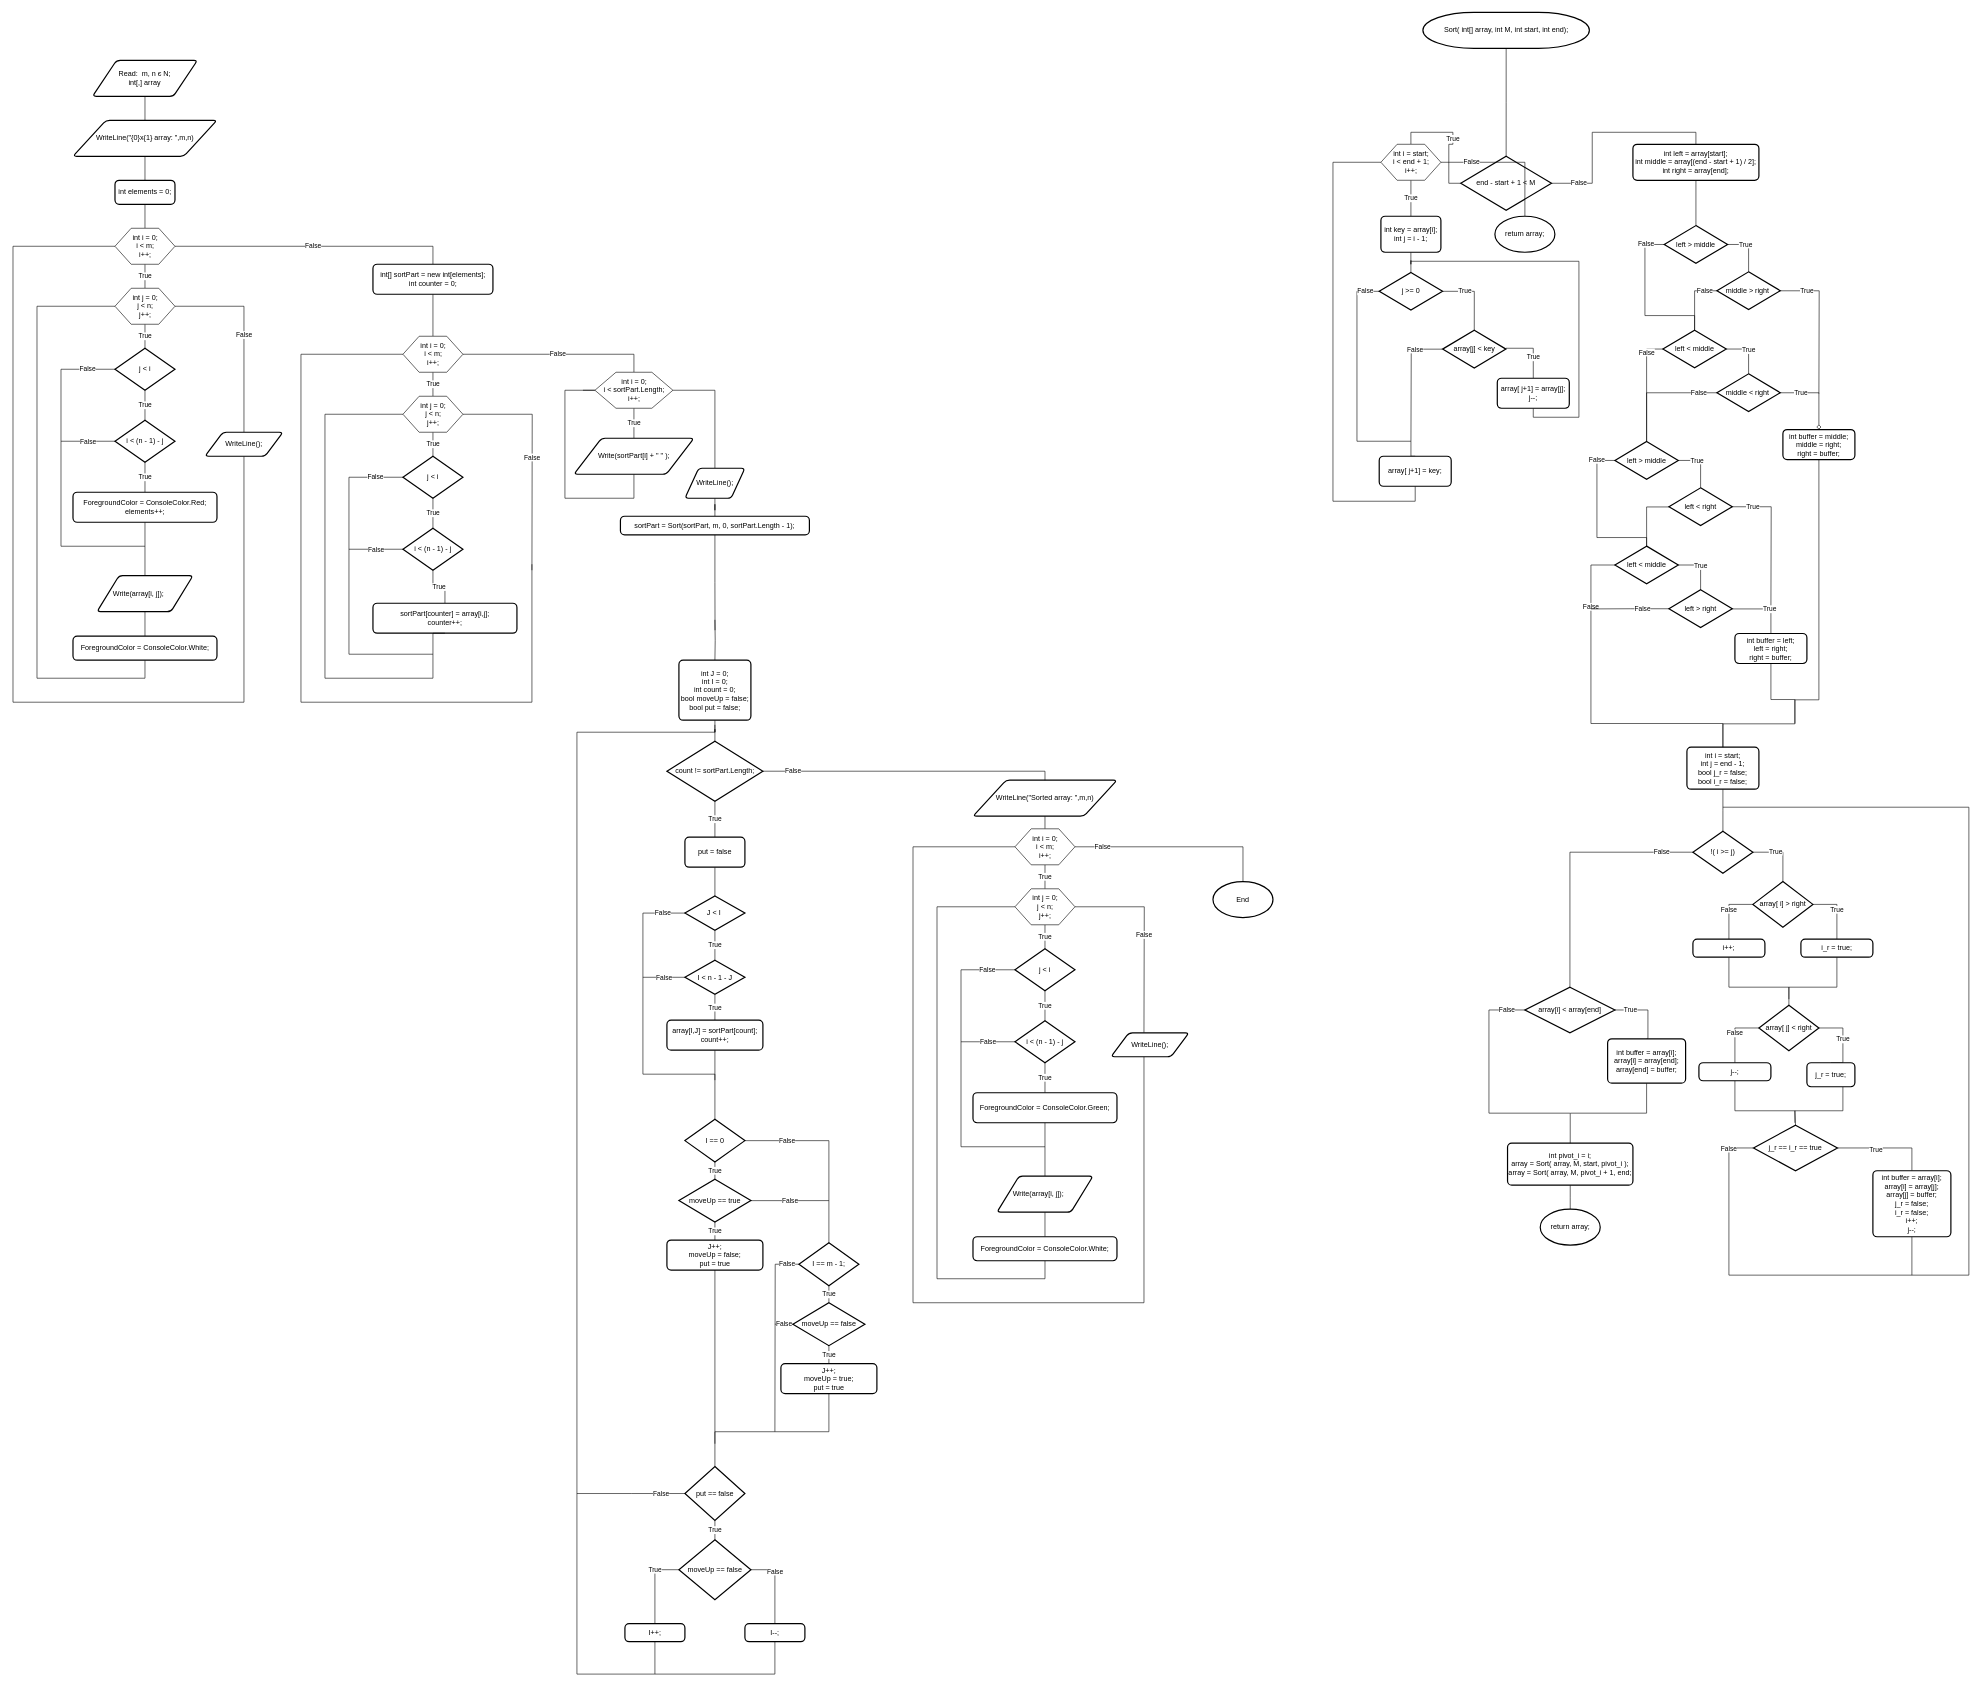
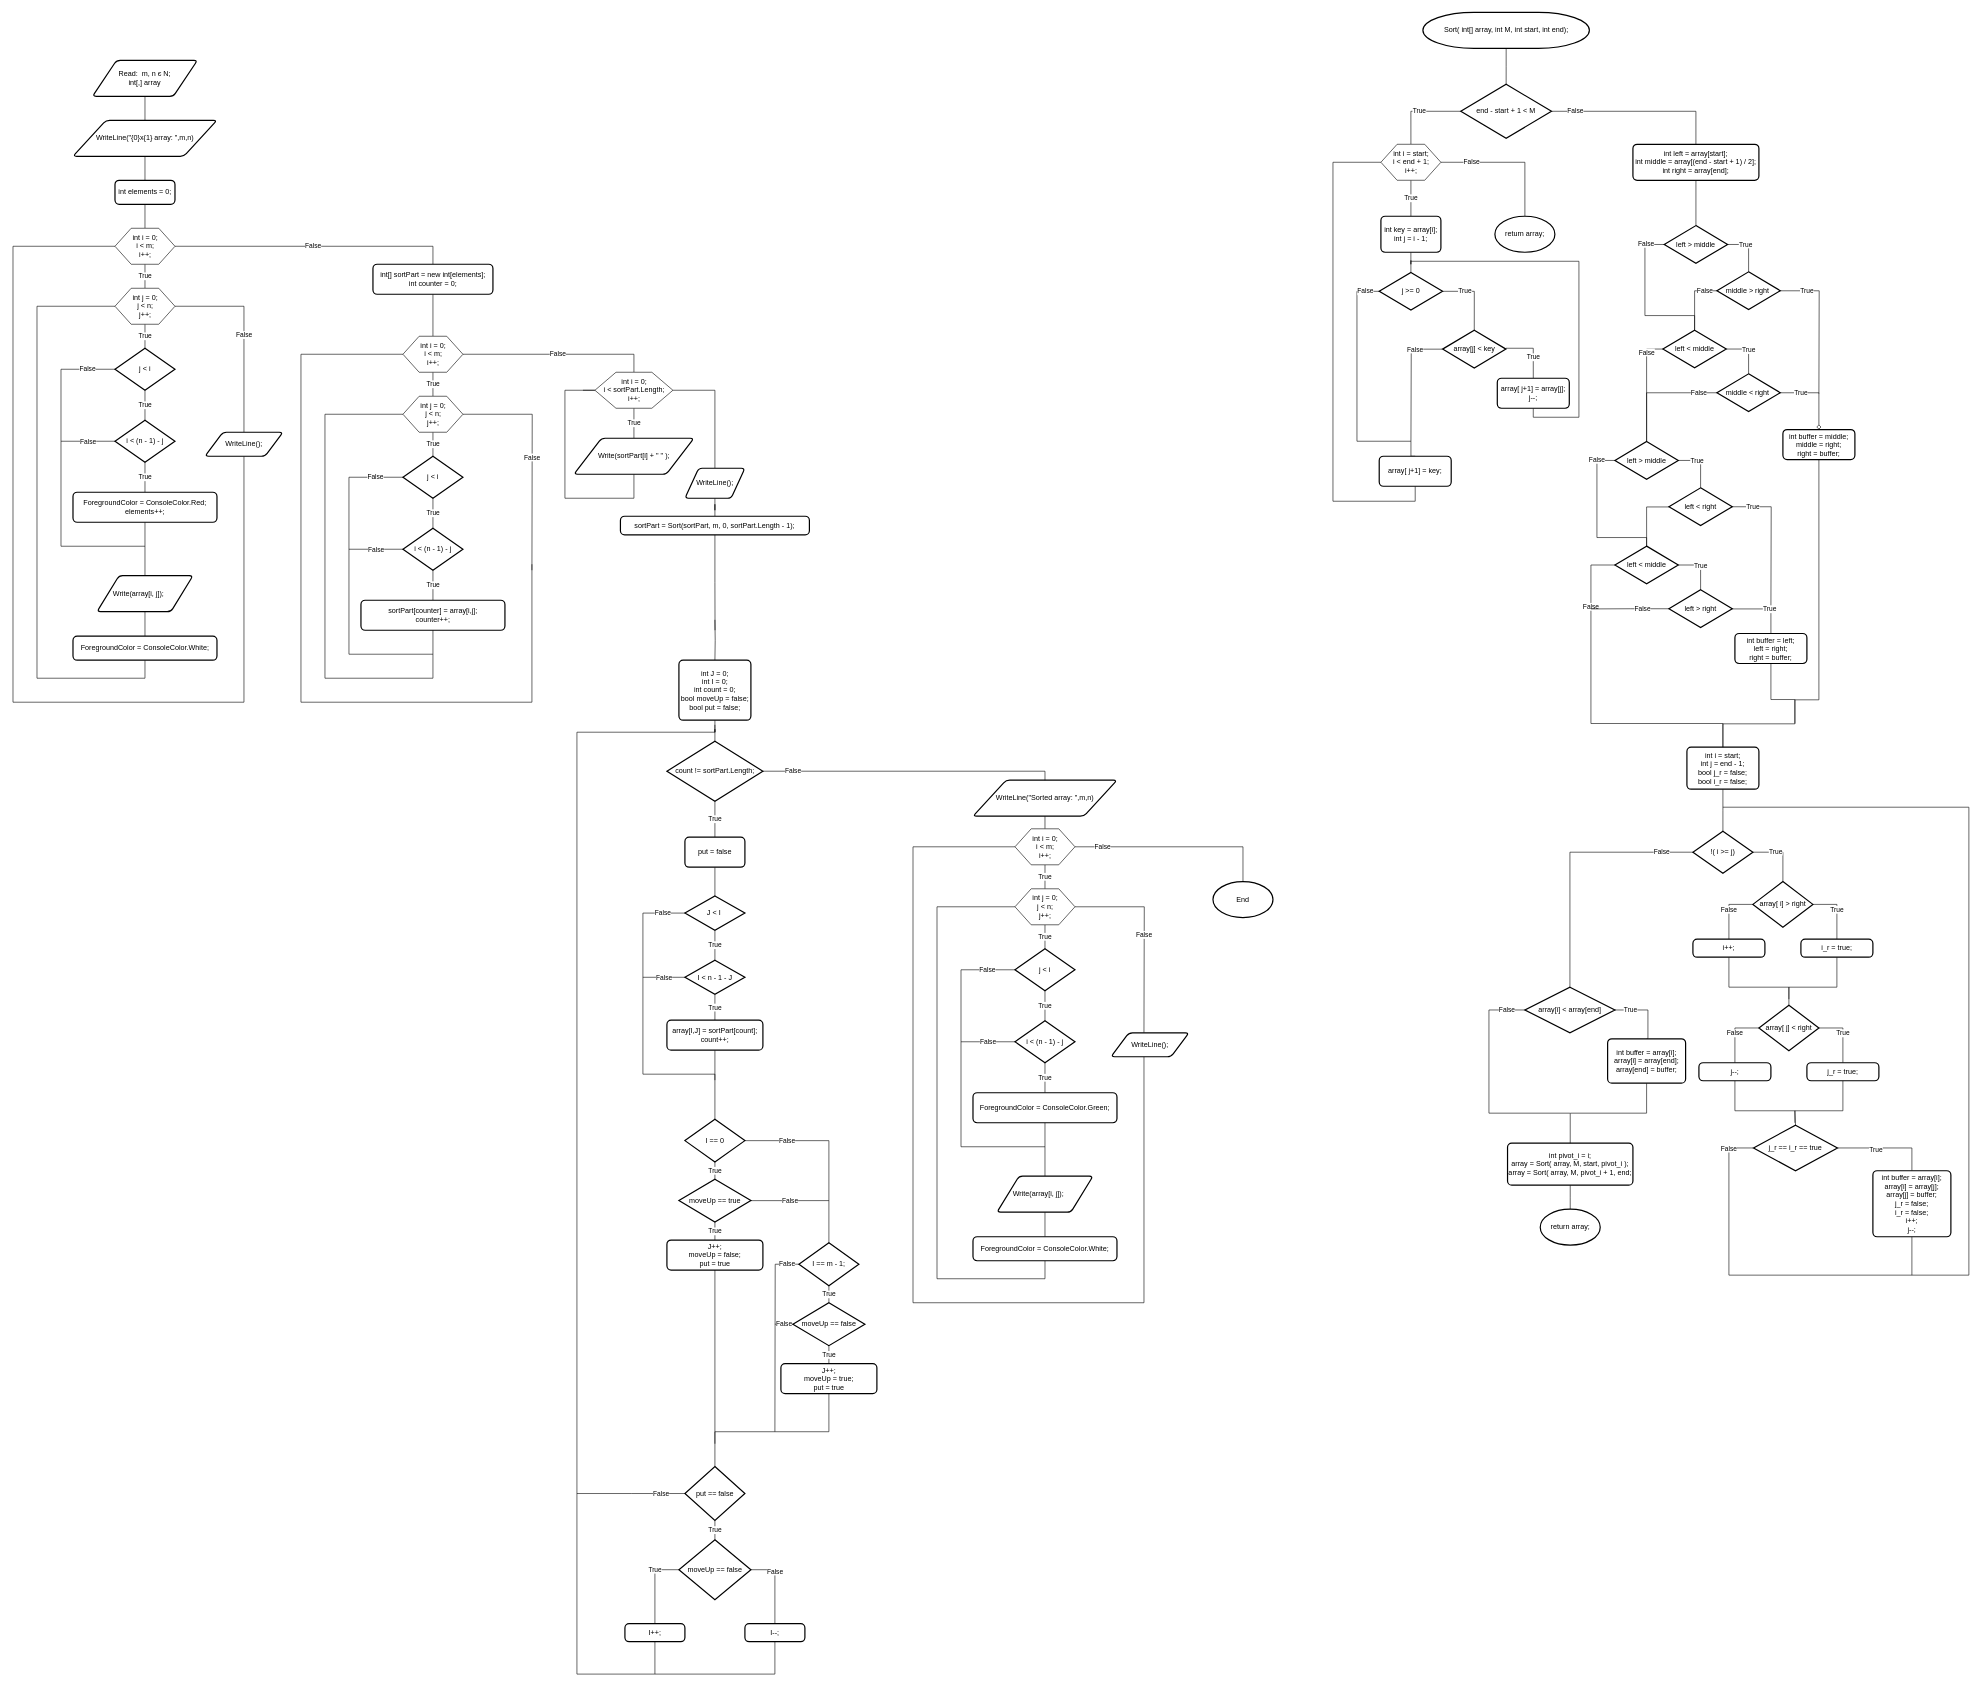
node "end - start + 1 < M": moved (1506, 183) -> (1506, 111)
node "sortPart[counter] = array[i,j]; counter++;": moved (445, 618) -> (433, 615)
node "j_r = true;": size 48x24 -> 72x18
